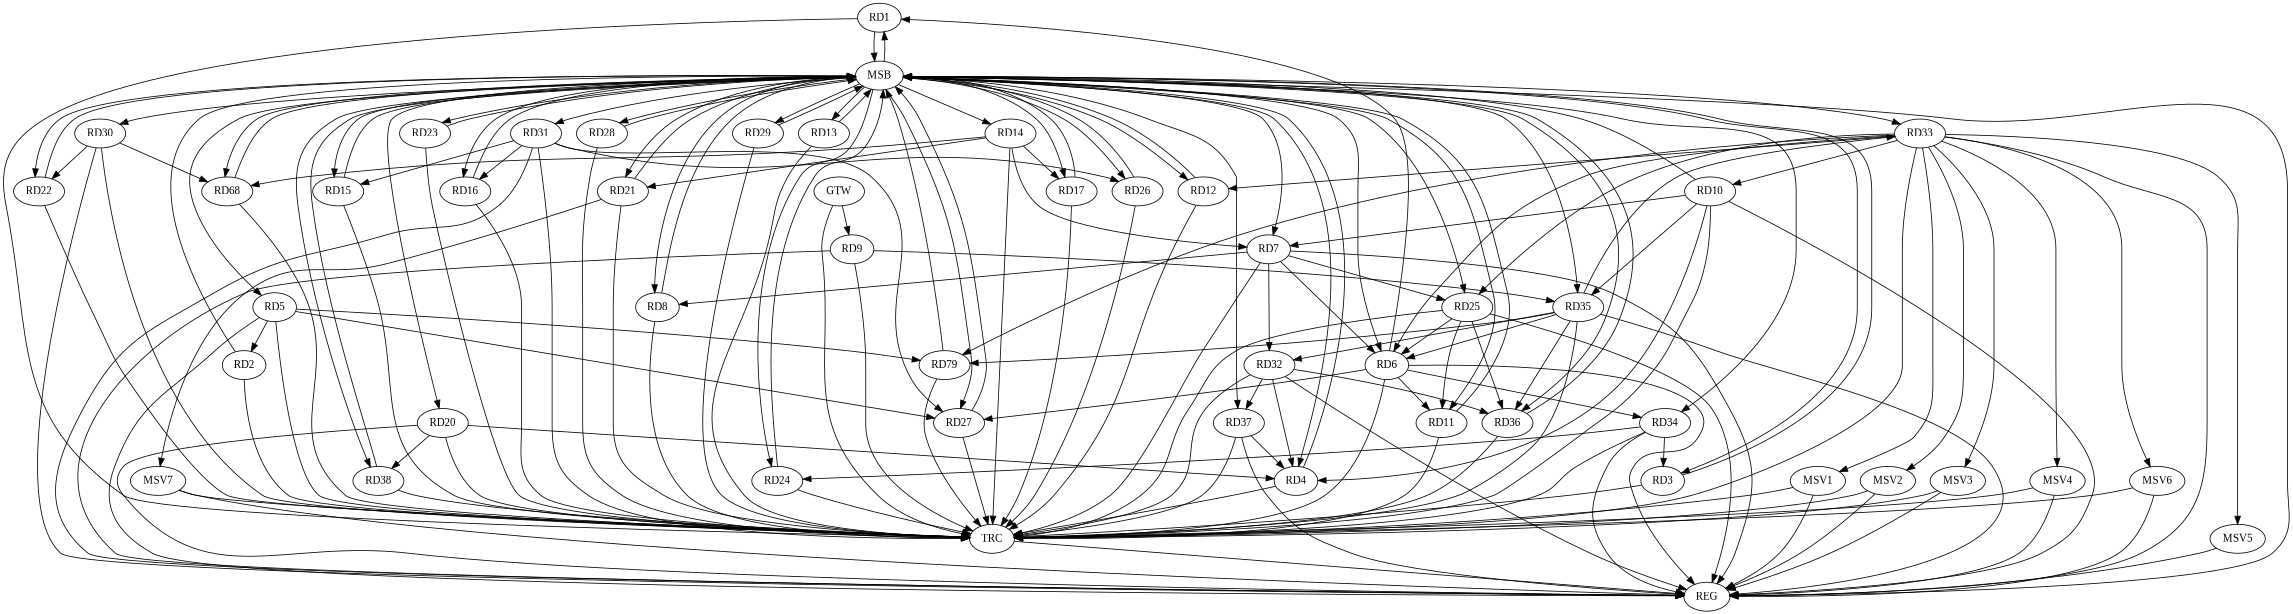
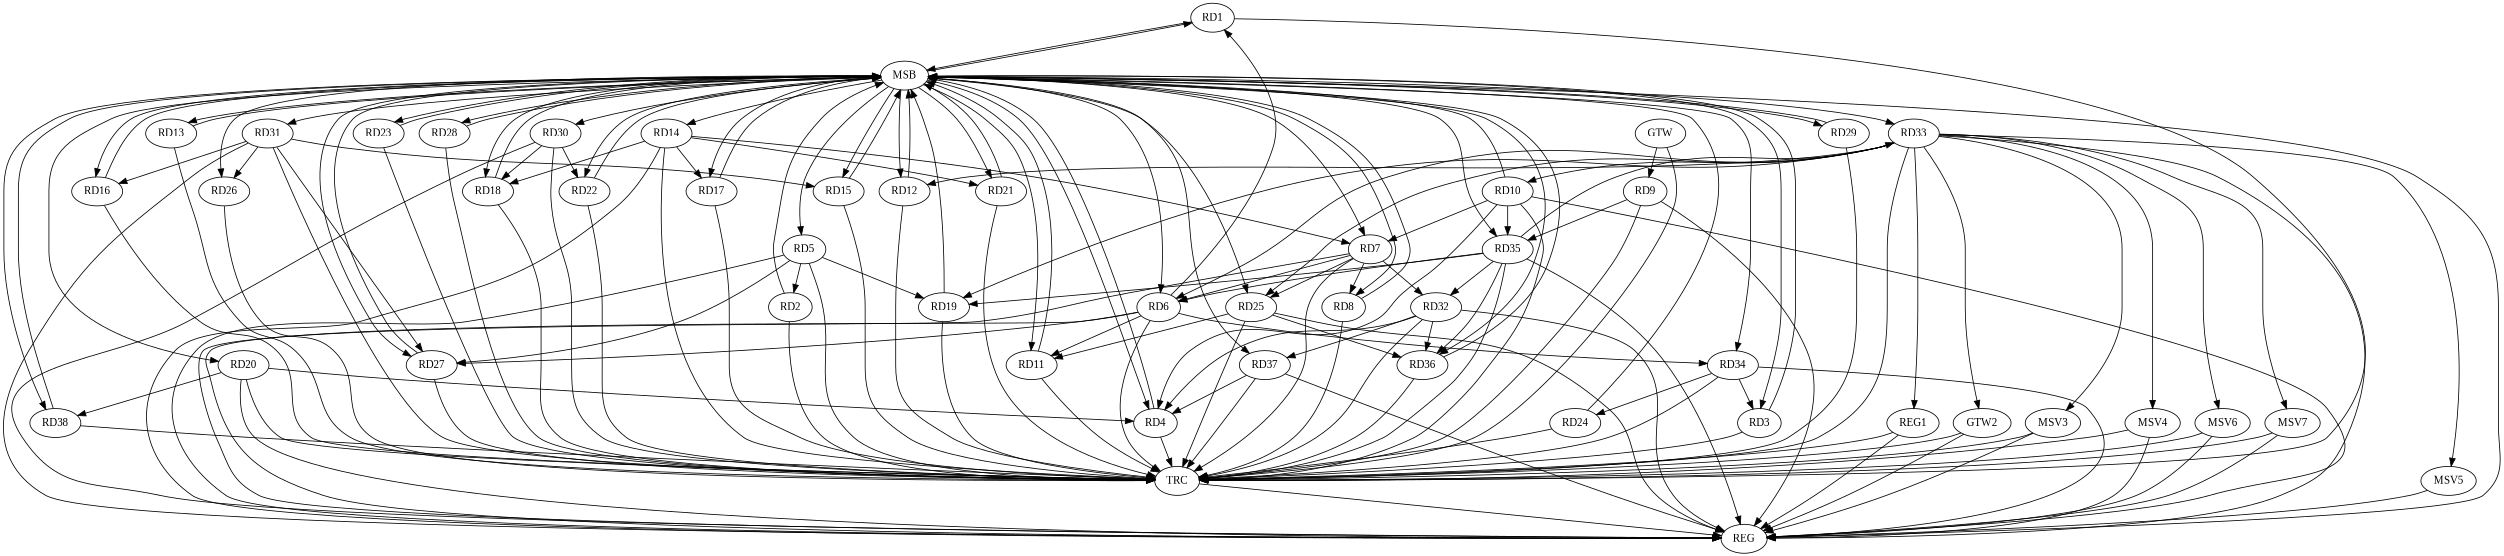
edge "RD26" -> "MSB": removed
node "RD68": label "RD68" -> "RD18"
edge "RD21" -> "MSV7": now "RD33" -> "MSV7"
edge "MSB" -> "RD24": removed
edge "RD25" -> "RD6": removed
node "RD79": label "RD79" -> "RD19"
edge "RD14" -> "REG": added
node "MSV1": label "MSV1" -> "REG1"
node "MSV2": label "MSV2" -> "GTW2"
